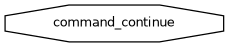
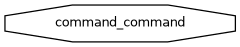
node "command_continue": label "command_continue" -> "command_command"
